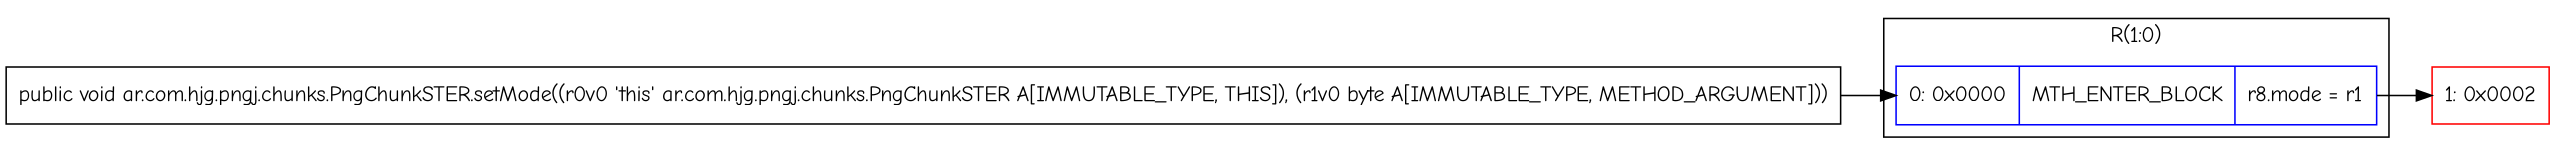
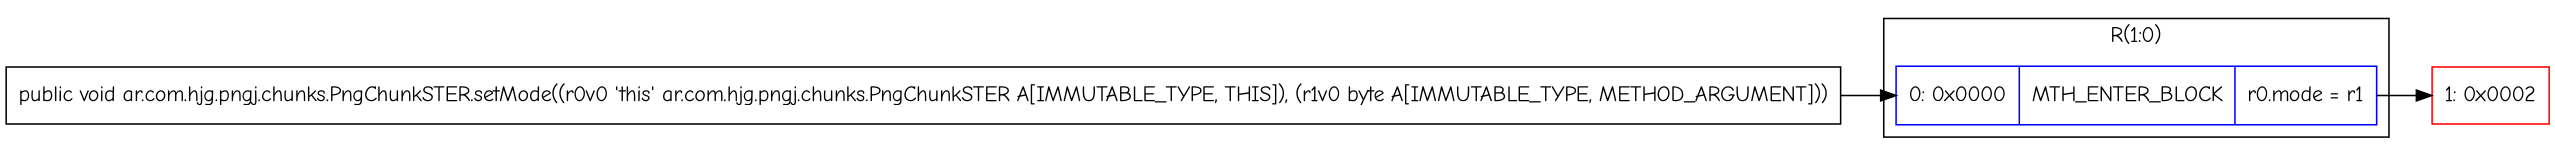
node "0: 0x0000": text "r8.mode = r1" -> "r0.mode = r1"
